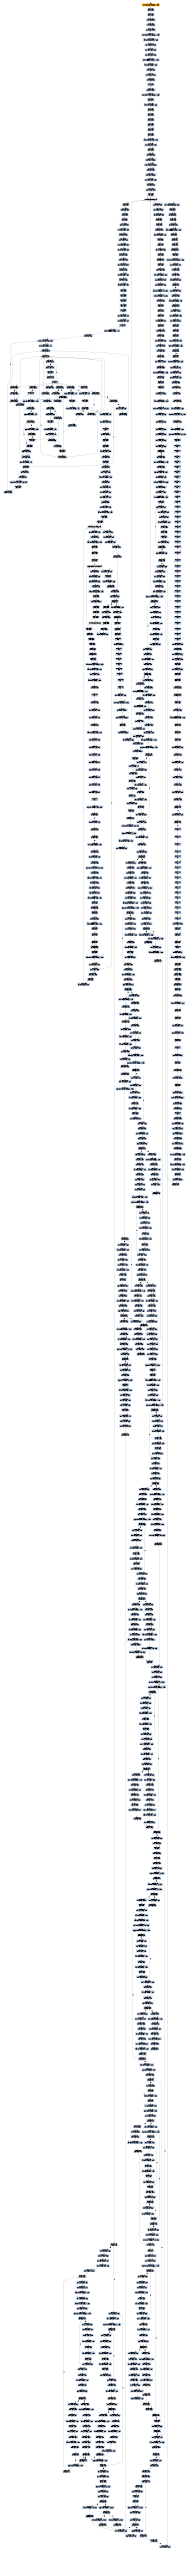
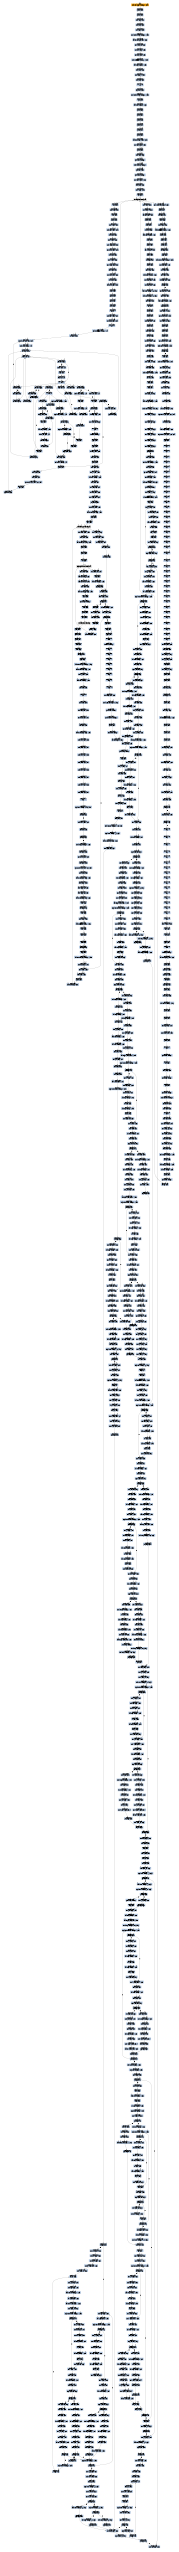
node "0x00415d2c call 0x00415d18": removed
